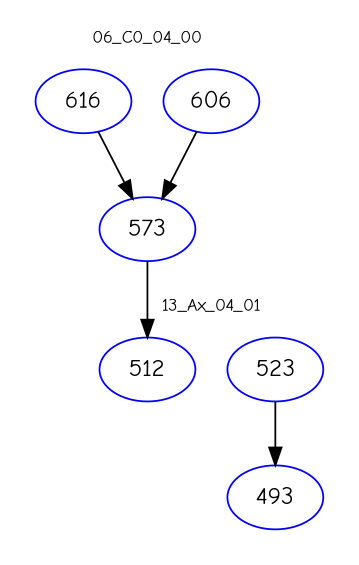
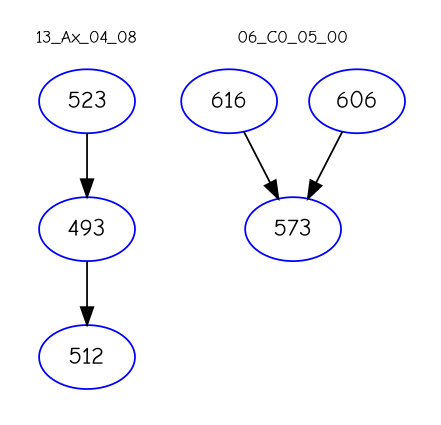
cluster "06_C0_04_00": label "06_C0_04_00" -> "06_C0_05_00"
edge "573" -> "512": now "493" -> "512"
cluster "13_Ax_04_01": label "13_Ax_04_01" -> "13_Ax_04_08"
